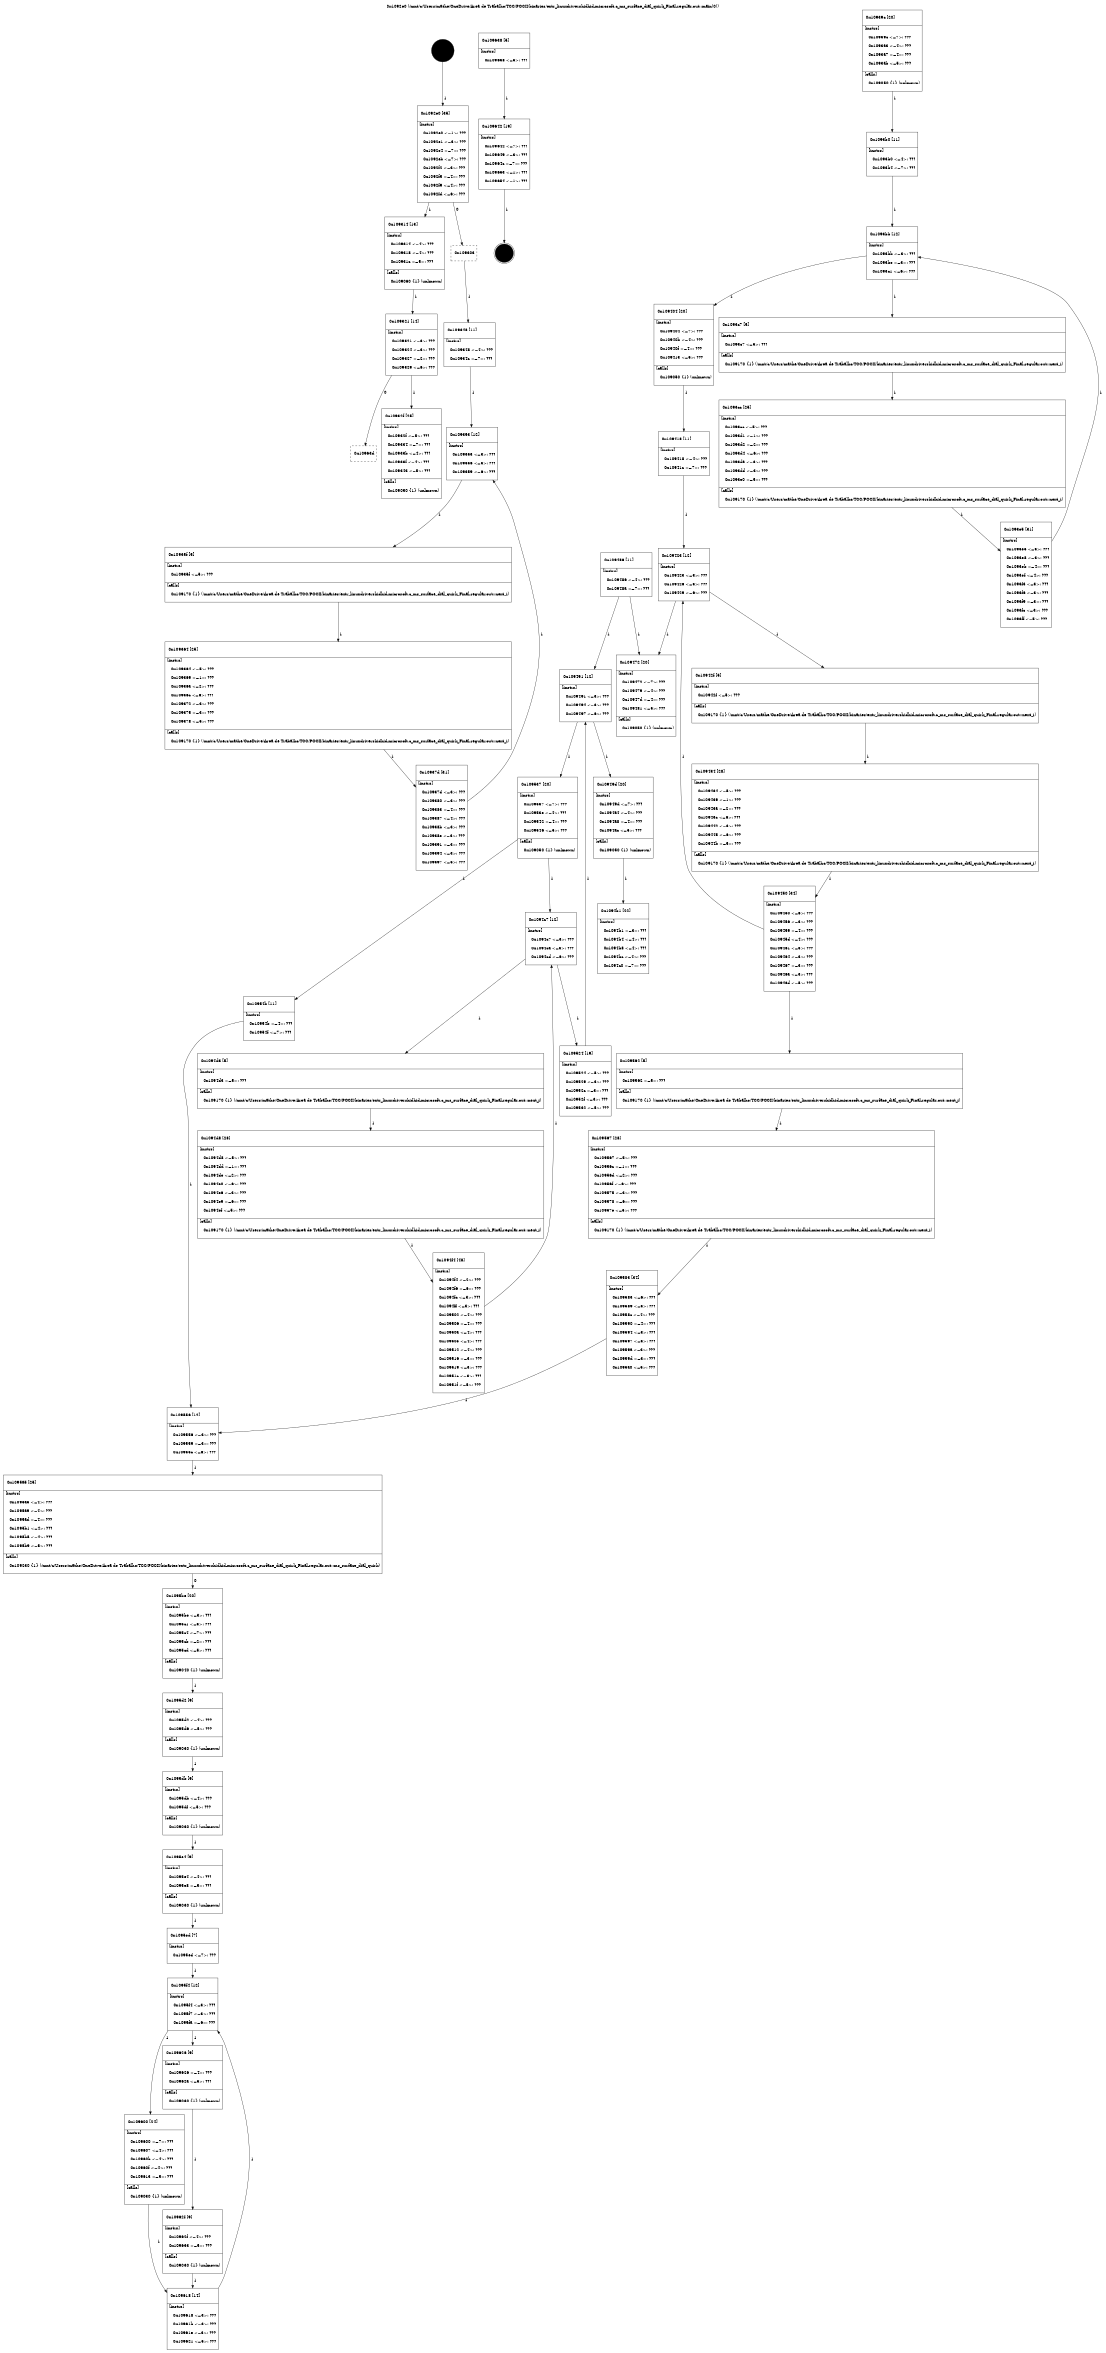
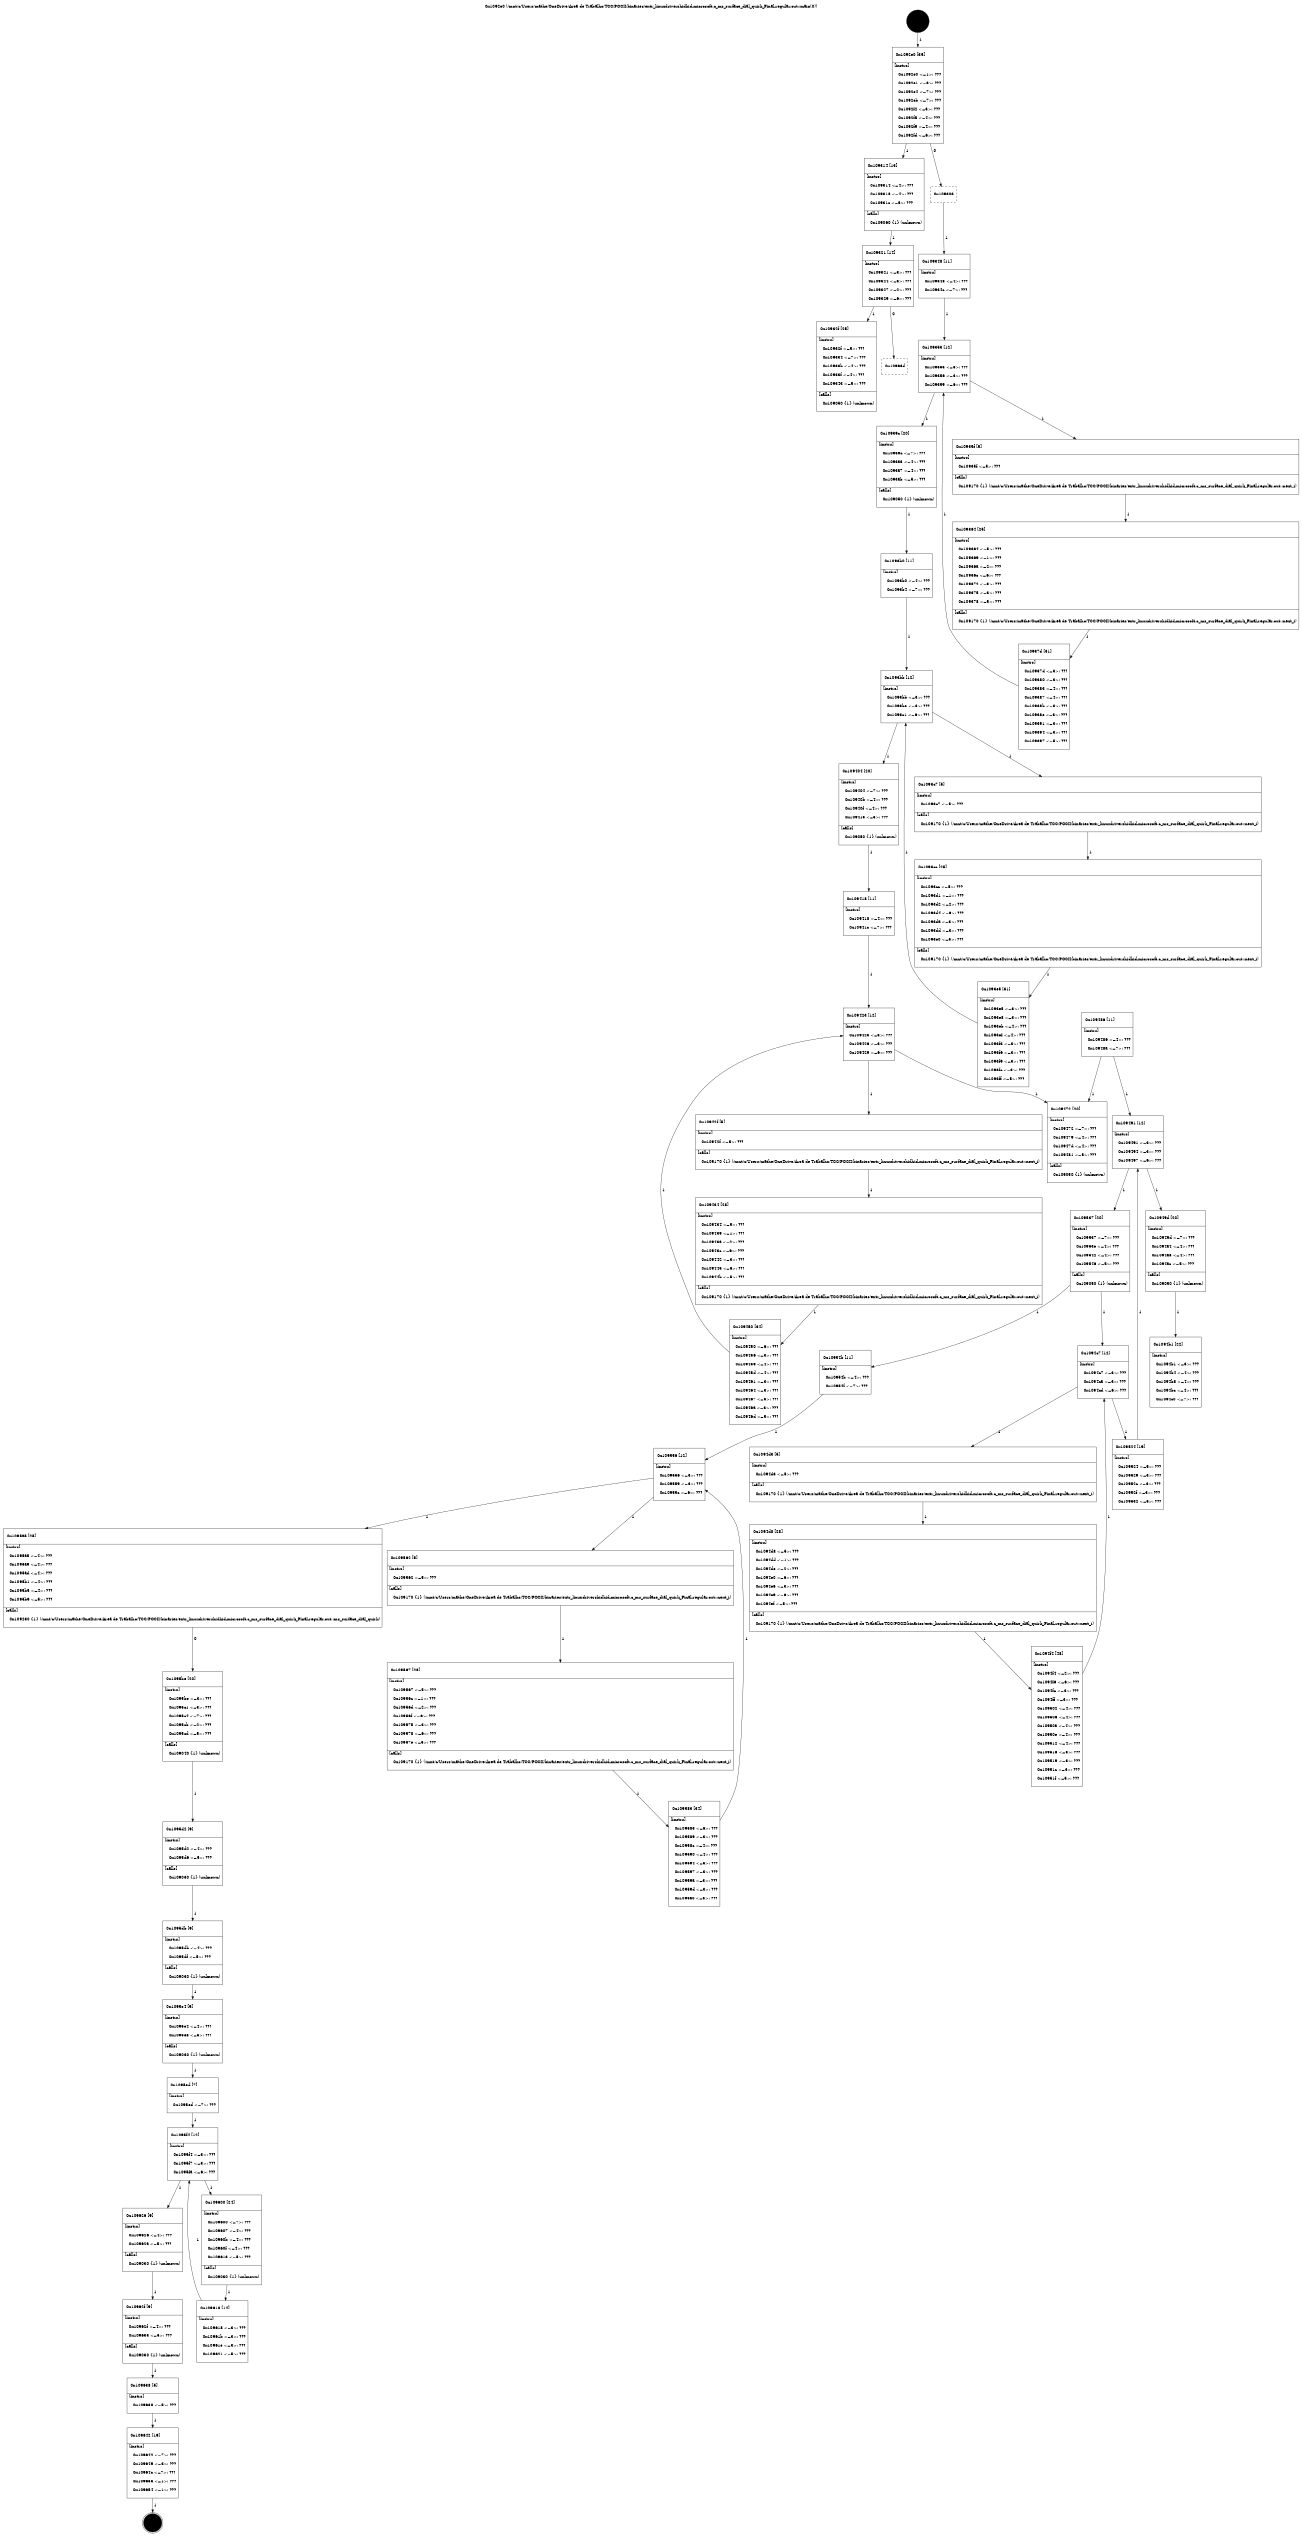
edge "0x109353 [12]" -> "0x10939c [20]": added, label "1"
edge "0x109450 [34]" -> "0x109562 [5]": now "0x109556 [12]" -> "0x109562 [5]"
edge "0x10962f [9]" -> "0x109618 [14]": now "0x10962f [9]" -> "0x109638 [5]"
